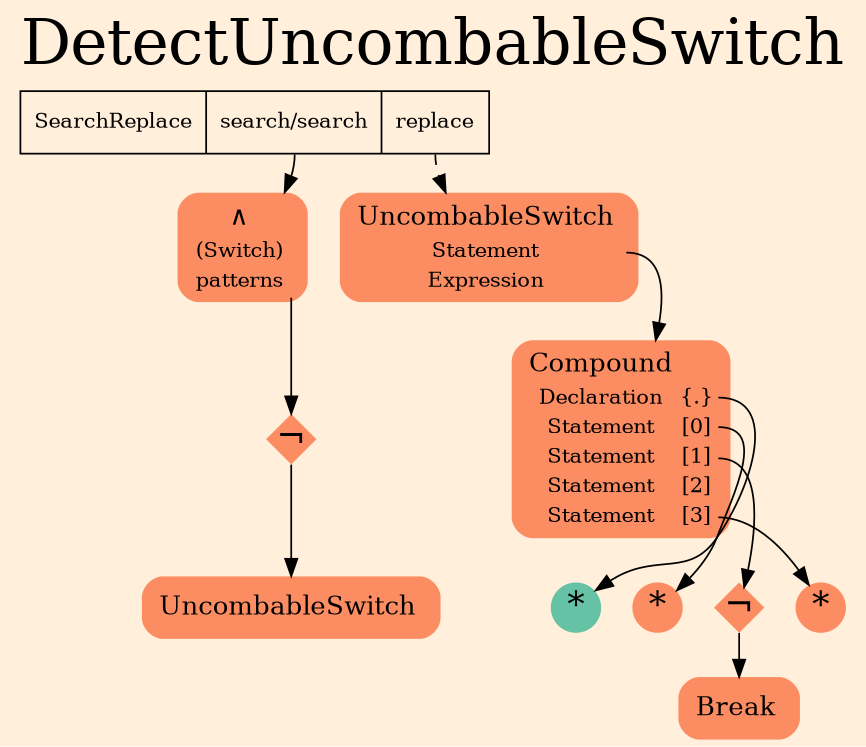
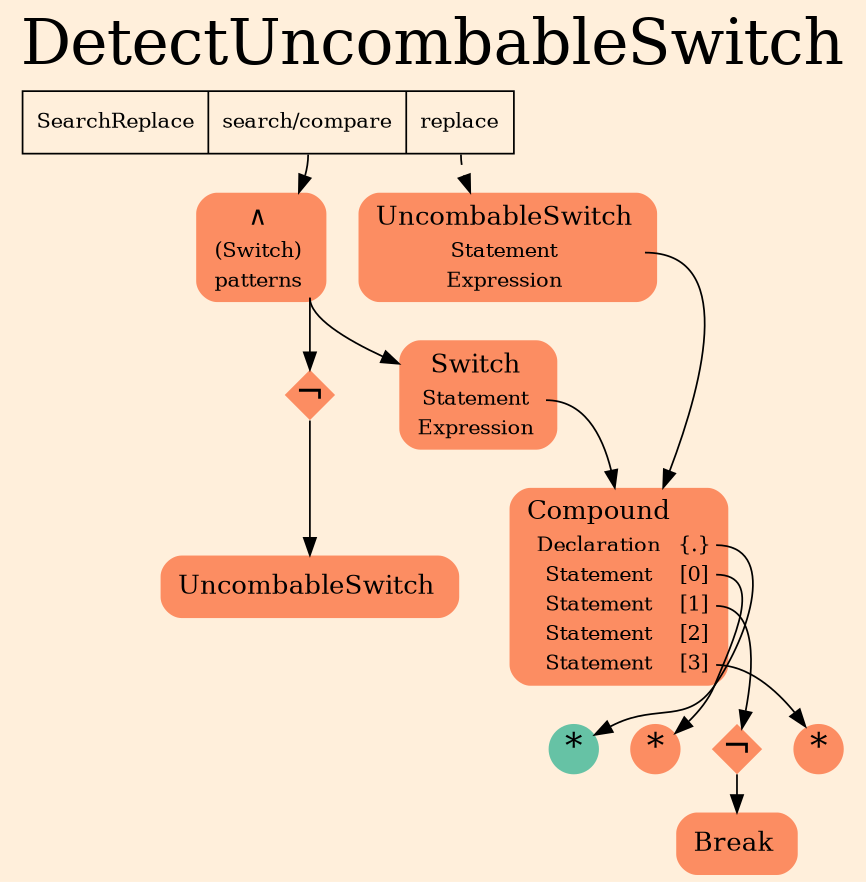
node "SearchReplace": text "search/search" -> "search/compare"
node "Switch": added
